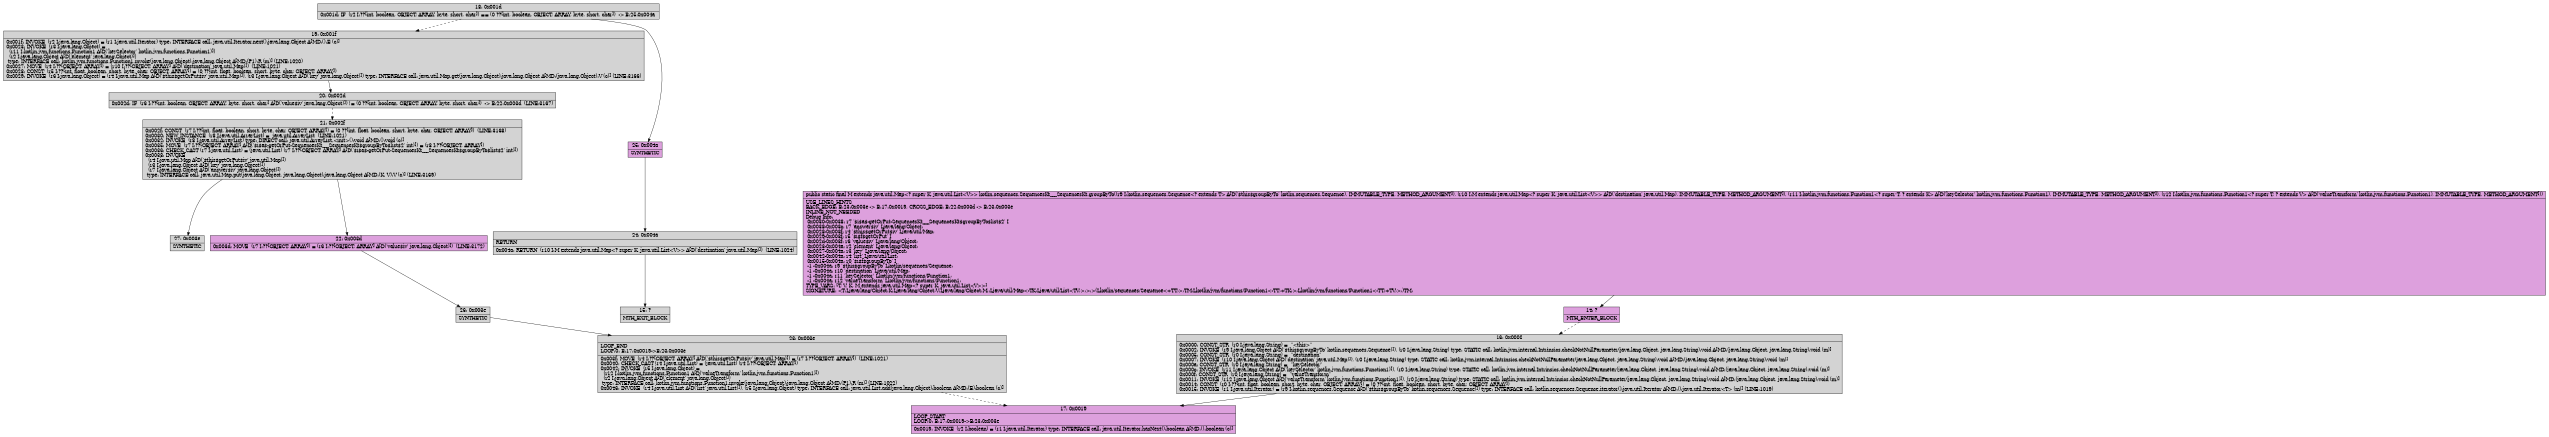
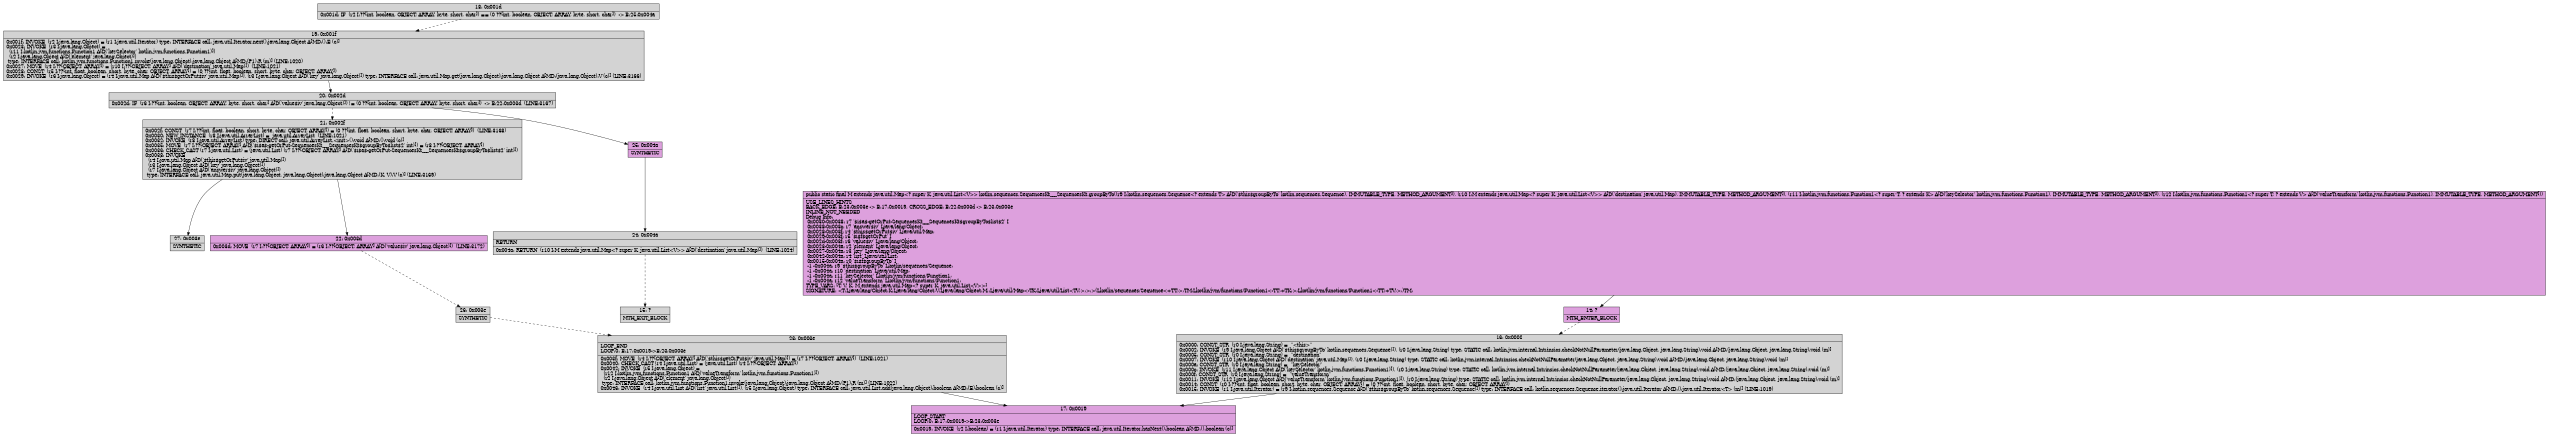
edge "18: 0x001d" -> "25: 0x004a": now "20: 0x002d" -> "25: 0x004a"
edge "22: 0x003d" -> "26: 0x003e": style solid -> dashed
edge "24: 0x004a" -> "15: ?": style solid -> dashed
edge "26: 0x003e" -> "23: 0x003e": style solid -> dashed
edge "23: 0x003e" -> "17: 0x0019": style dashed -> solid
